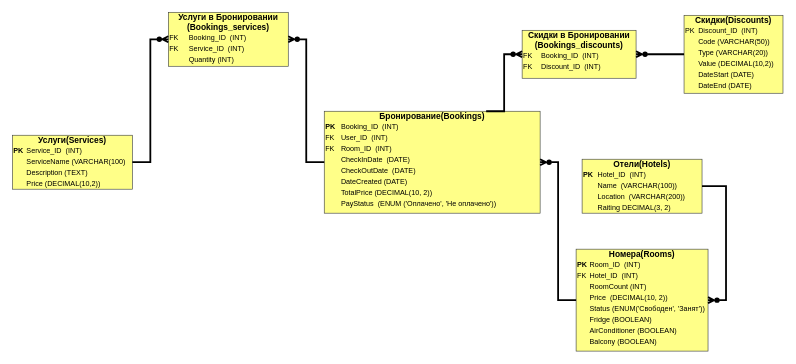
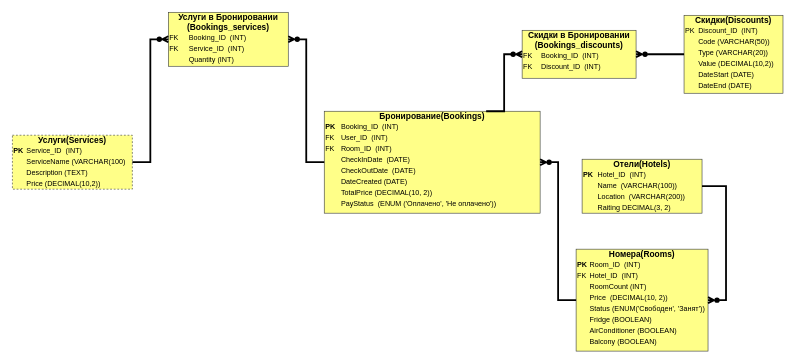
node "Услуги(Services) PK Service_ID (INT) ServiceName (VARCHAR(100) Description (TEXT) Price (DECIMAL(10,2))": style solid -> dashed
